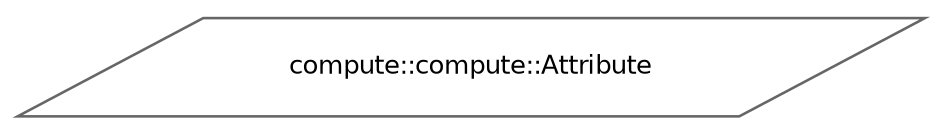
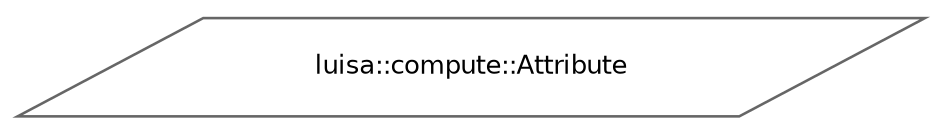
node "compute::compute::Attribute": label "compute::compute::Attribute" -> "luisa::compute::Attribute"
